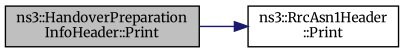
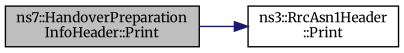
node "ns3::HandoverPreparation InfoHeader::Print": label "ns3::HandoverPreparation InfoHeader::Print" -> "ns7::HandoverPreparation InfoHeader::Print"
